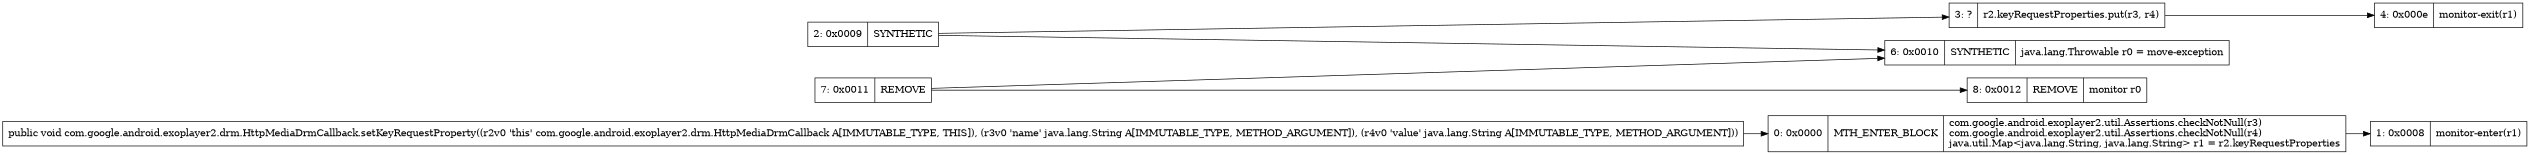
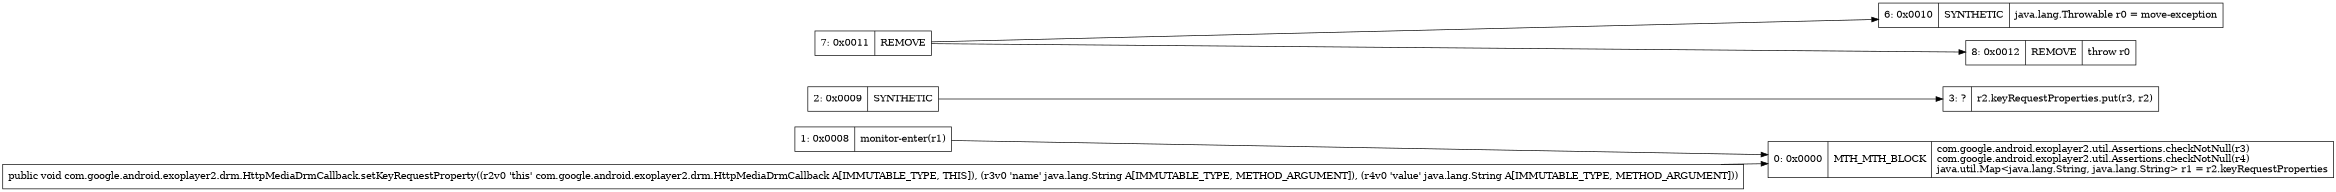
node "3: ?": text "r2.keyRequestProperties.put(r3, r4)" -> "r2.keyRequestProperties.put(r3, r2)"
node "4: 0x000e": removed
edge "2: 0x0009" -> "6: 0x0010": removed
node "8: 0x0012": text "monitor r0" -> "throw r0"
node "0: 0x0000": text "MTH_ENTER_BLOCK" -> "MTH_MTH_BLOCK"
edge "0: 0x0000" -> "1: 0x0008": reversed
